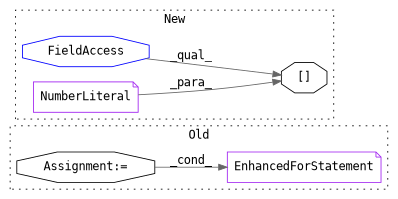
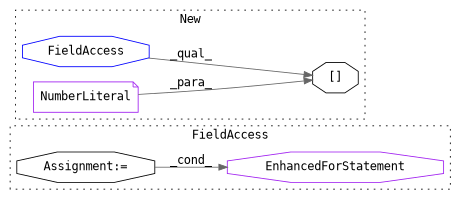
cluster "Old": label "Old" -> "FieldAccess"
node "EnhancedForStatement": shape note -> octagon
